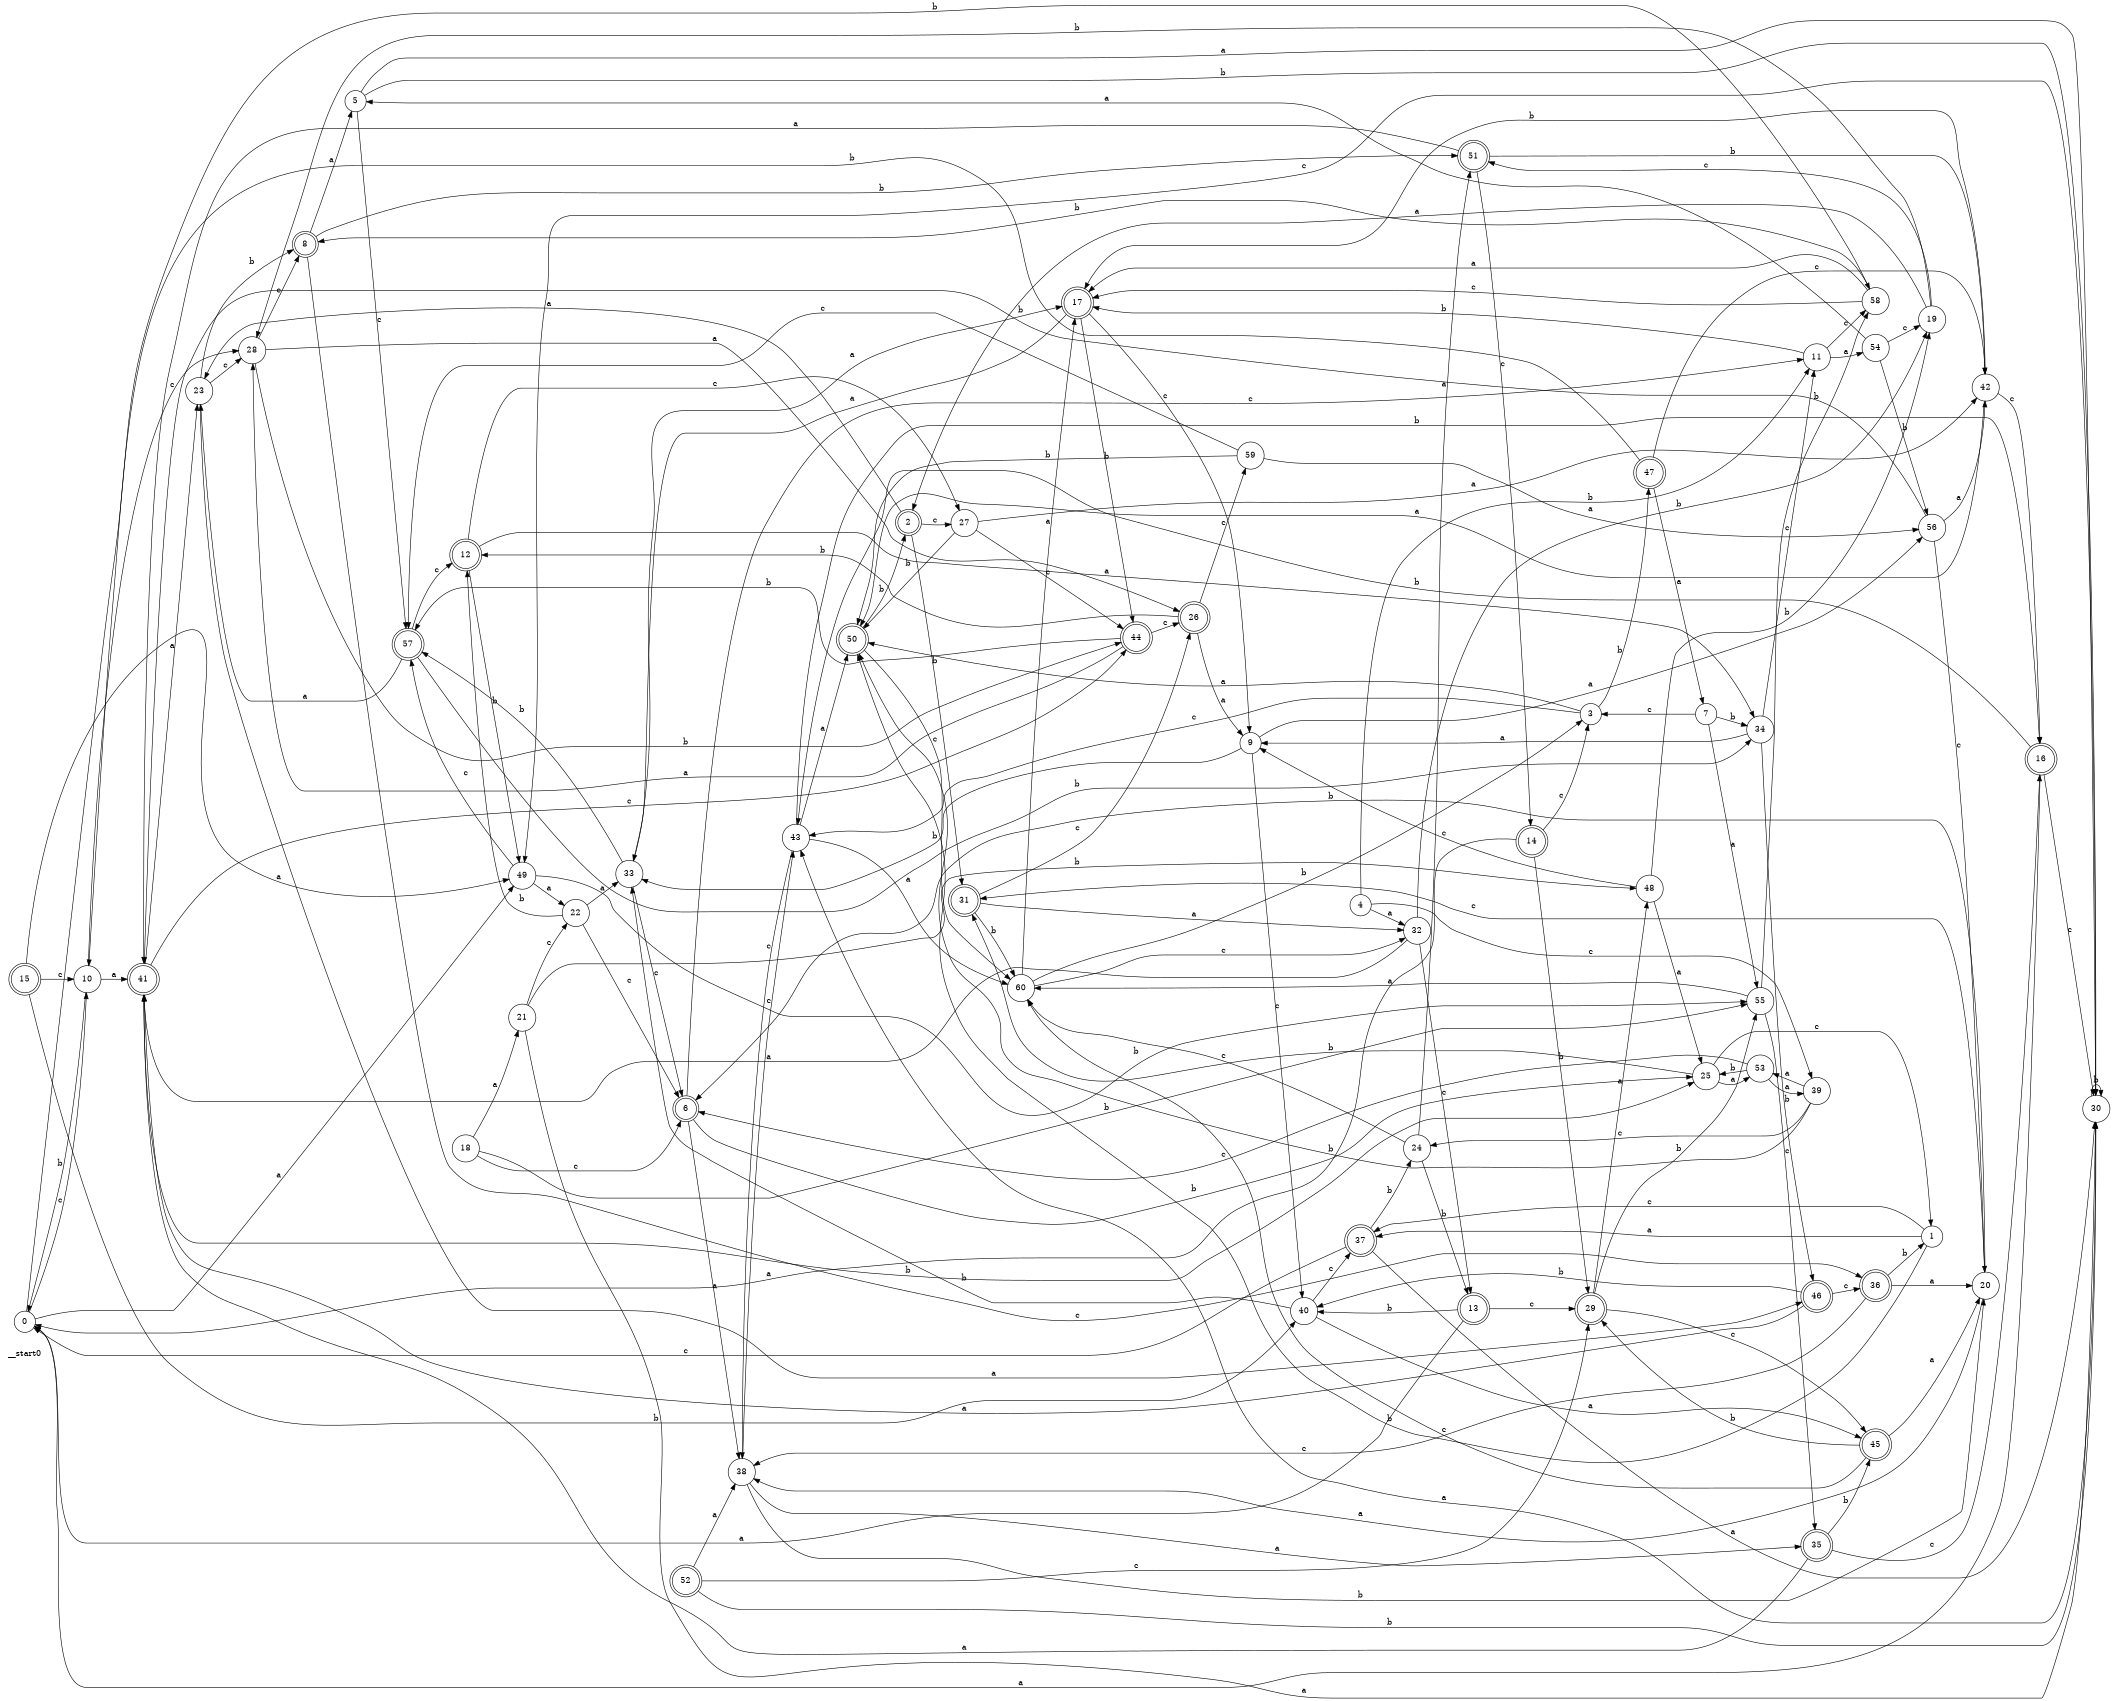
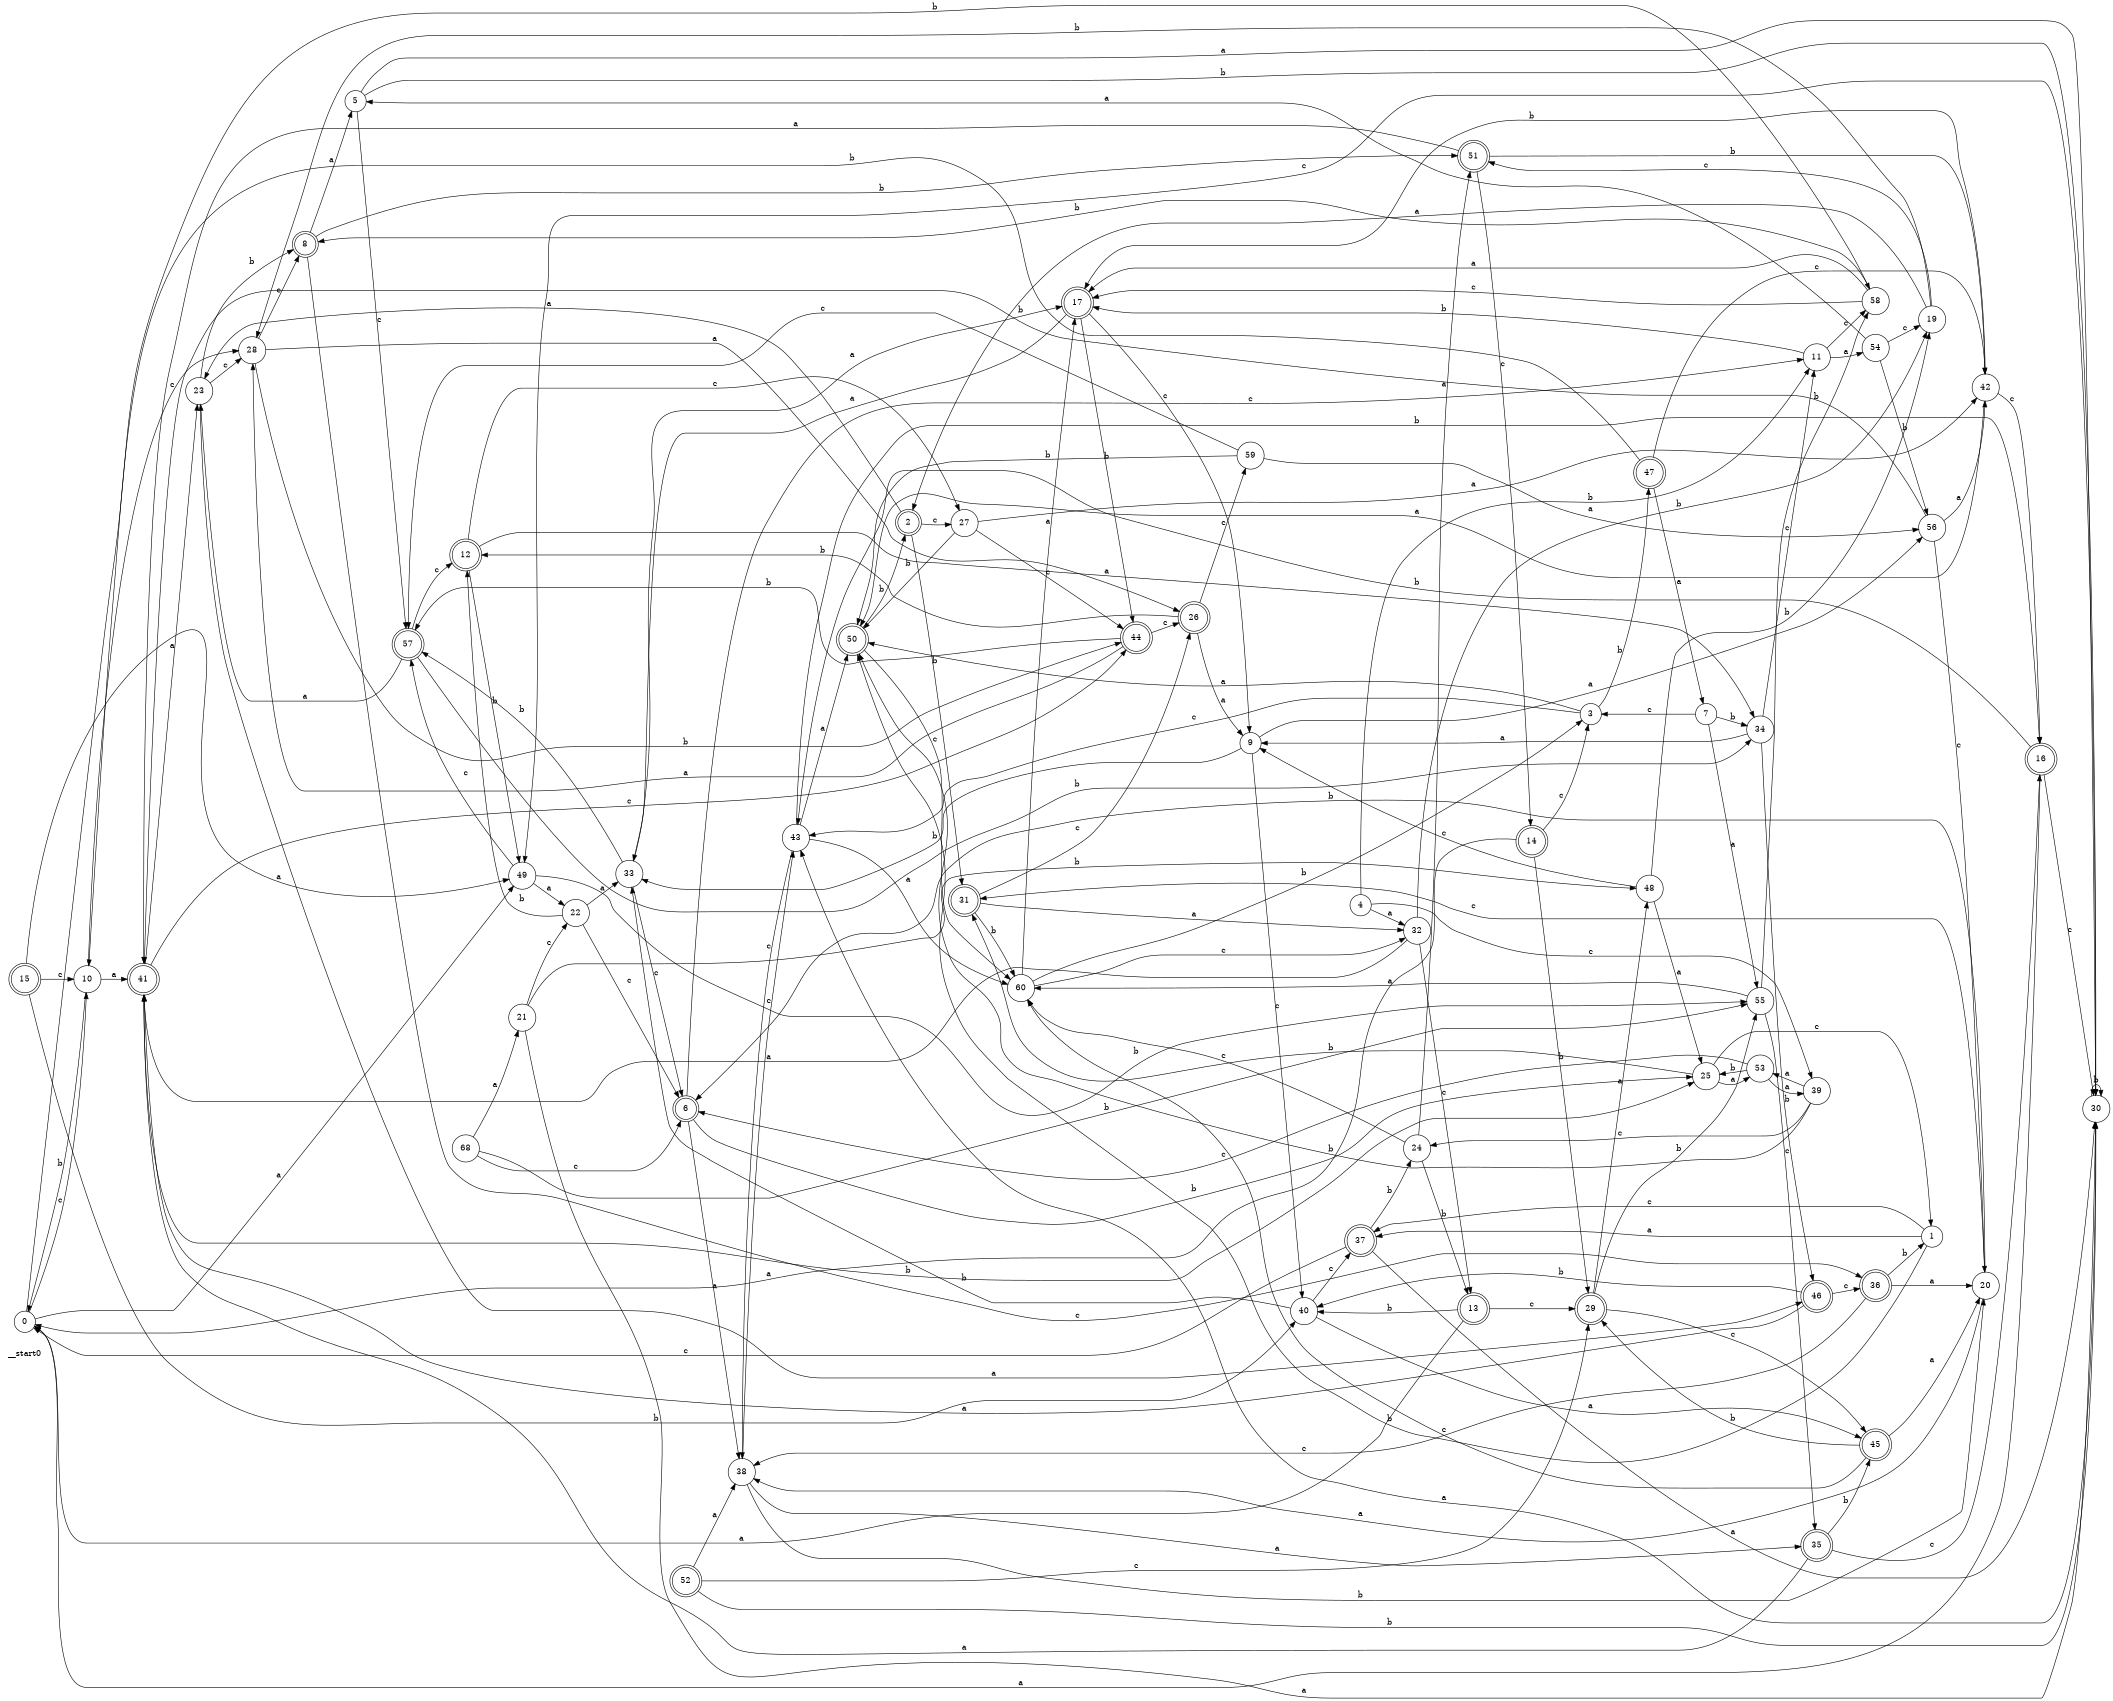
node "18": label "18" -> "68"
